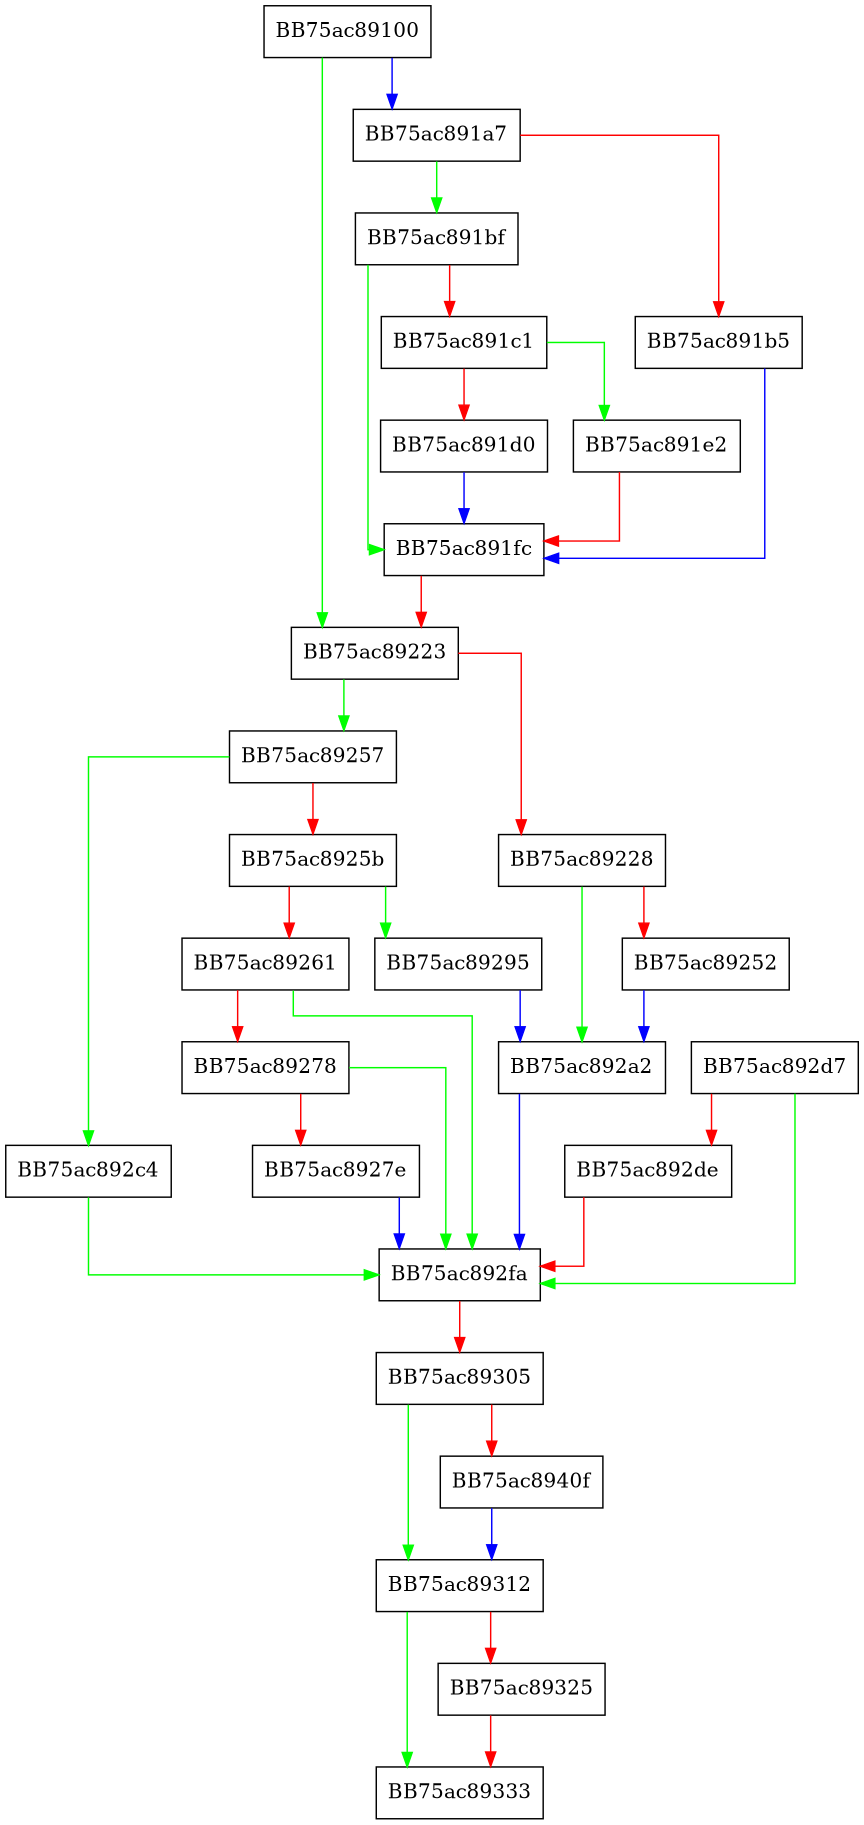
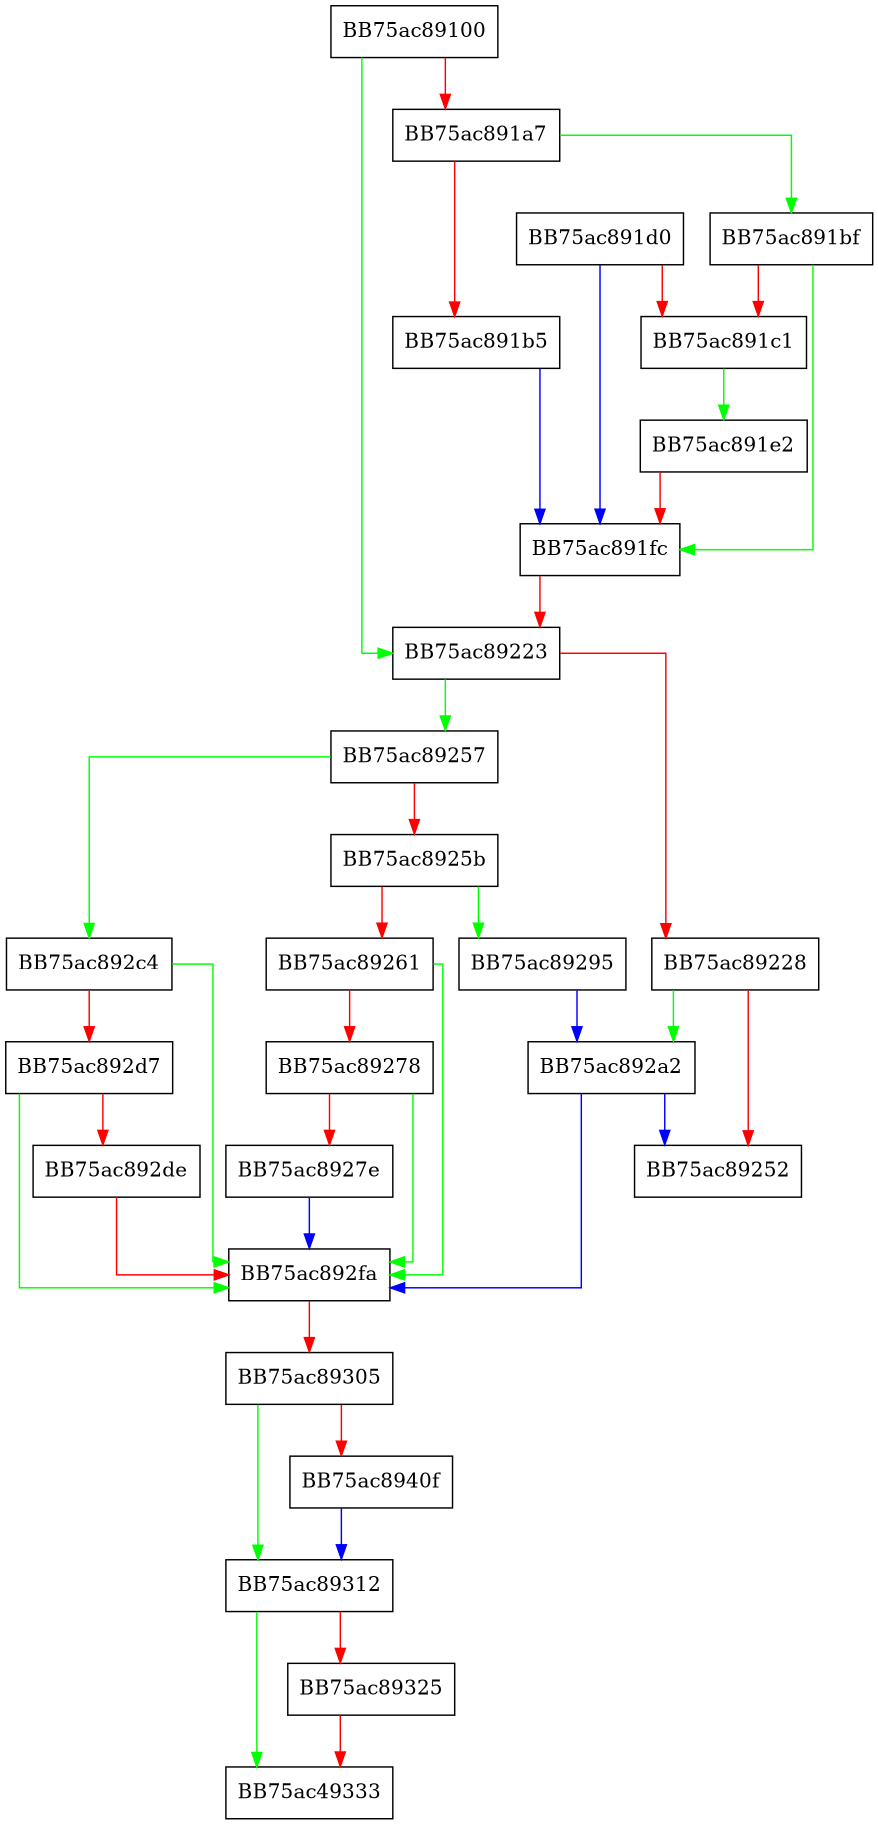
edge "BB75ac89100" -> "BB75ac891a7": color blue -> red
edge "BB75ac891c1" -> "BB75ac891d0": reversed
edge "BB75ac892c4" -> "BB75ac892d7": added
edge "BB75ac89252" -> "BB75ac892a2": reversed
node "BB75ac89333": label "BB75ac89333" -> "BB75ac49333"
